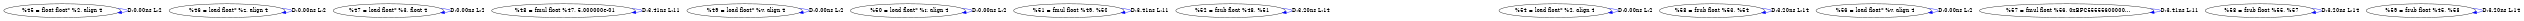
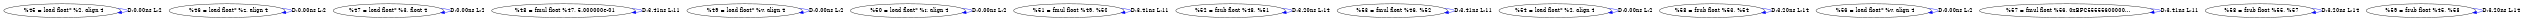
node "%45 = float float* %2, align 4": label "%45 = float float* %2, align 4" -> "%45 = load float* %2, align 4"
node "%53 = fmul float %46, %52": added
